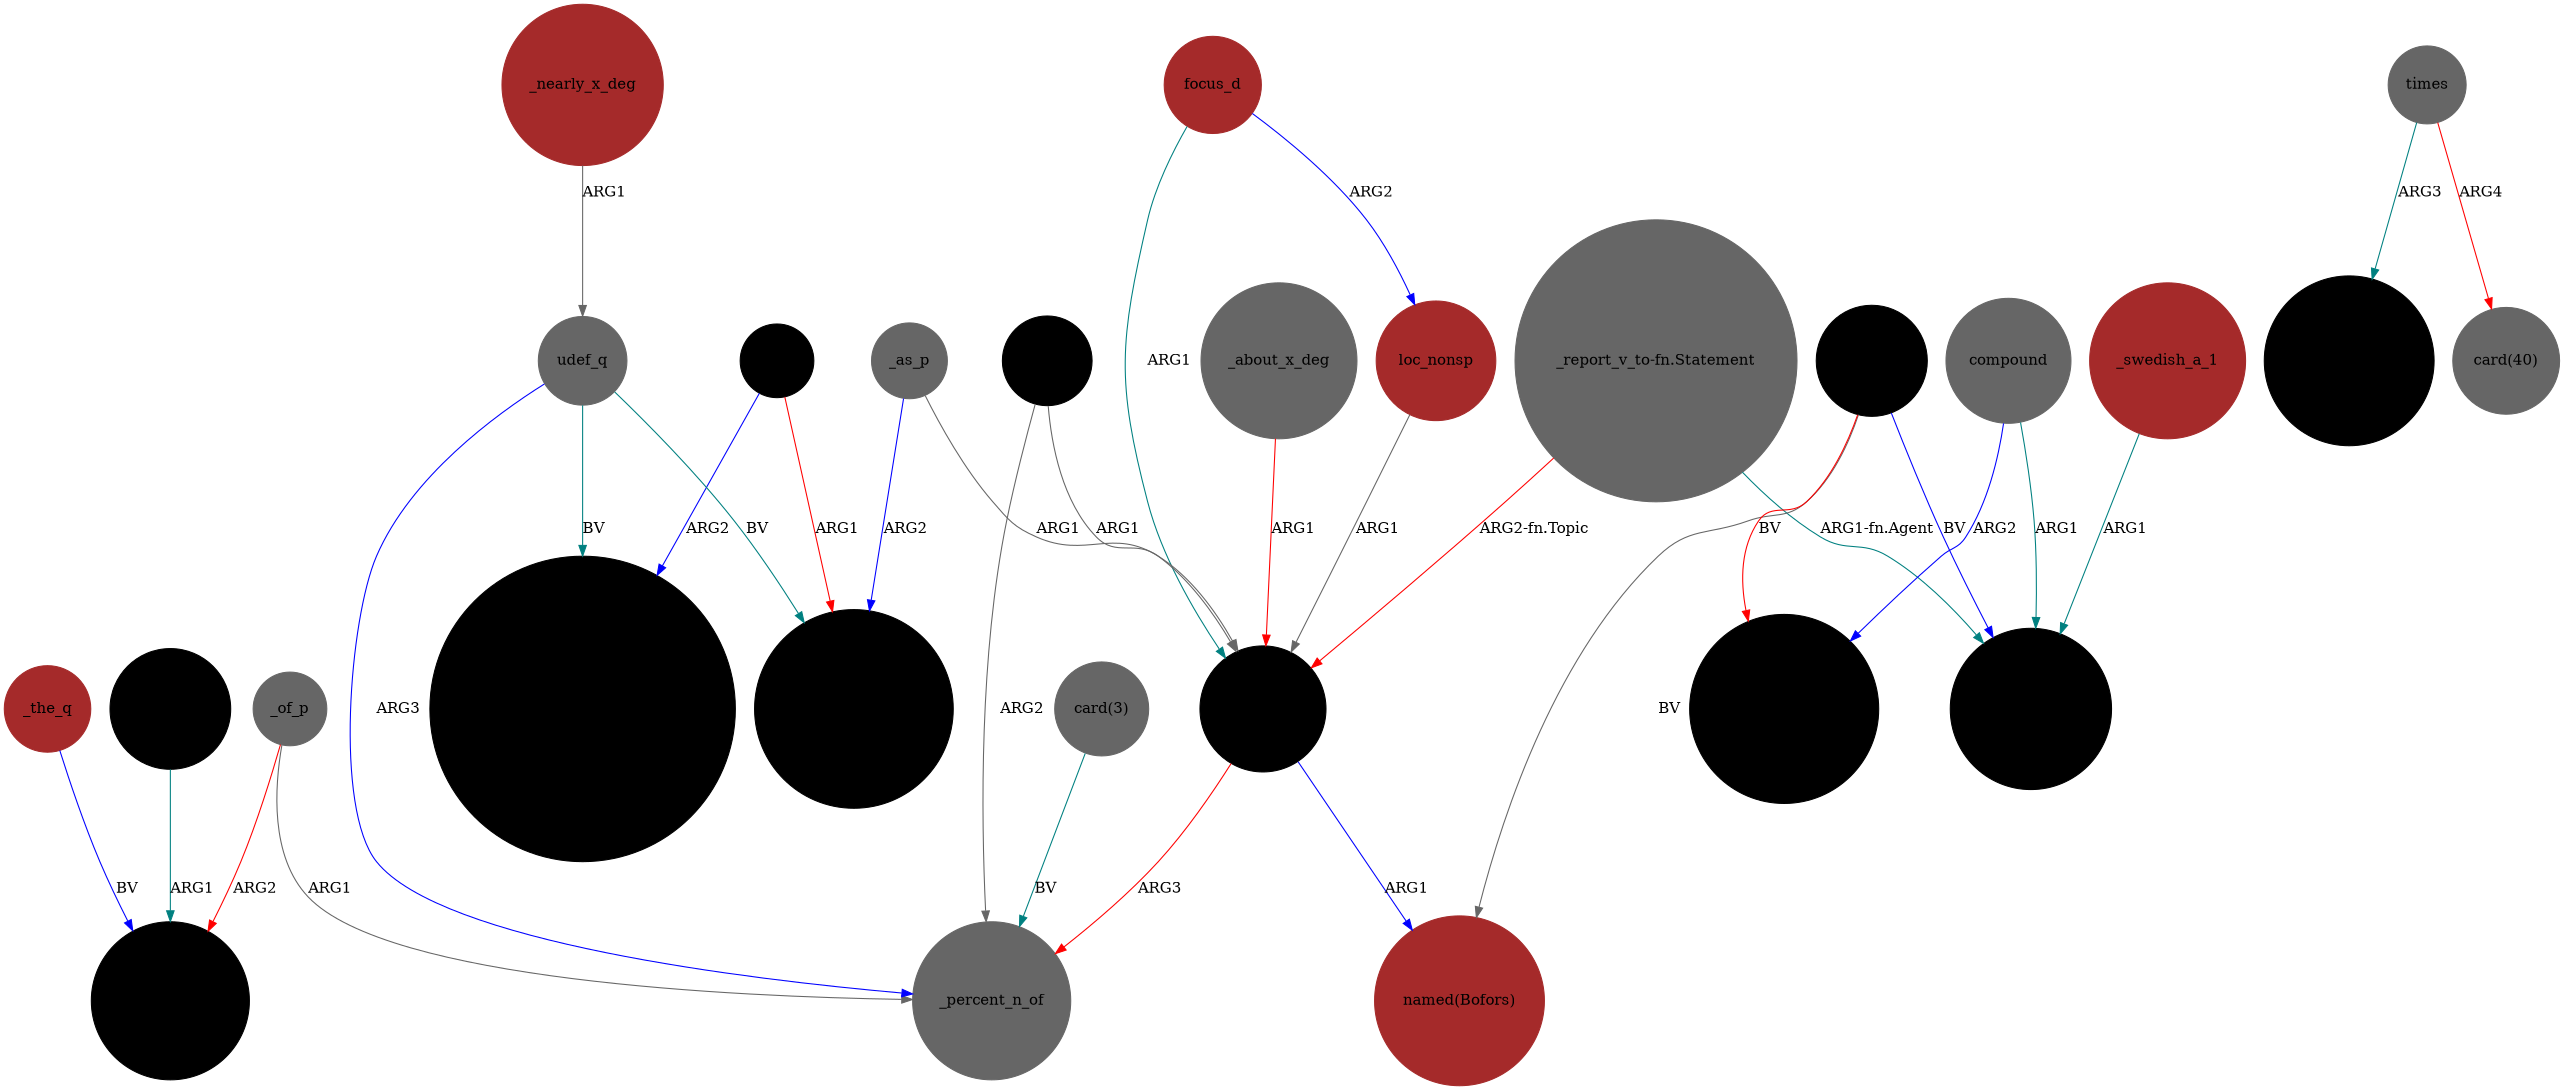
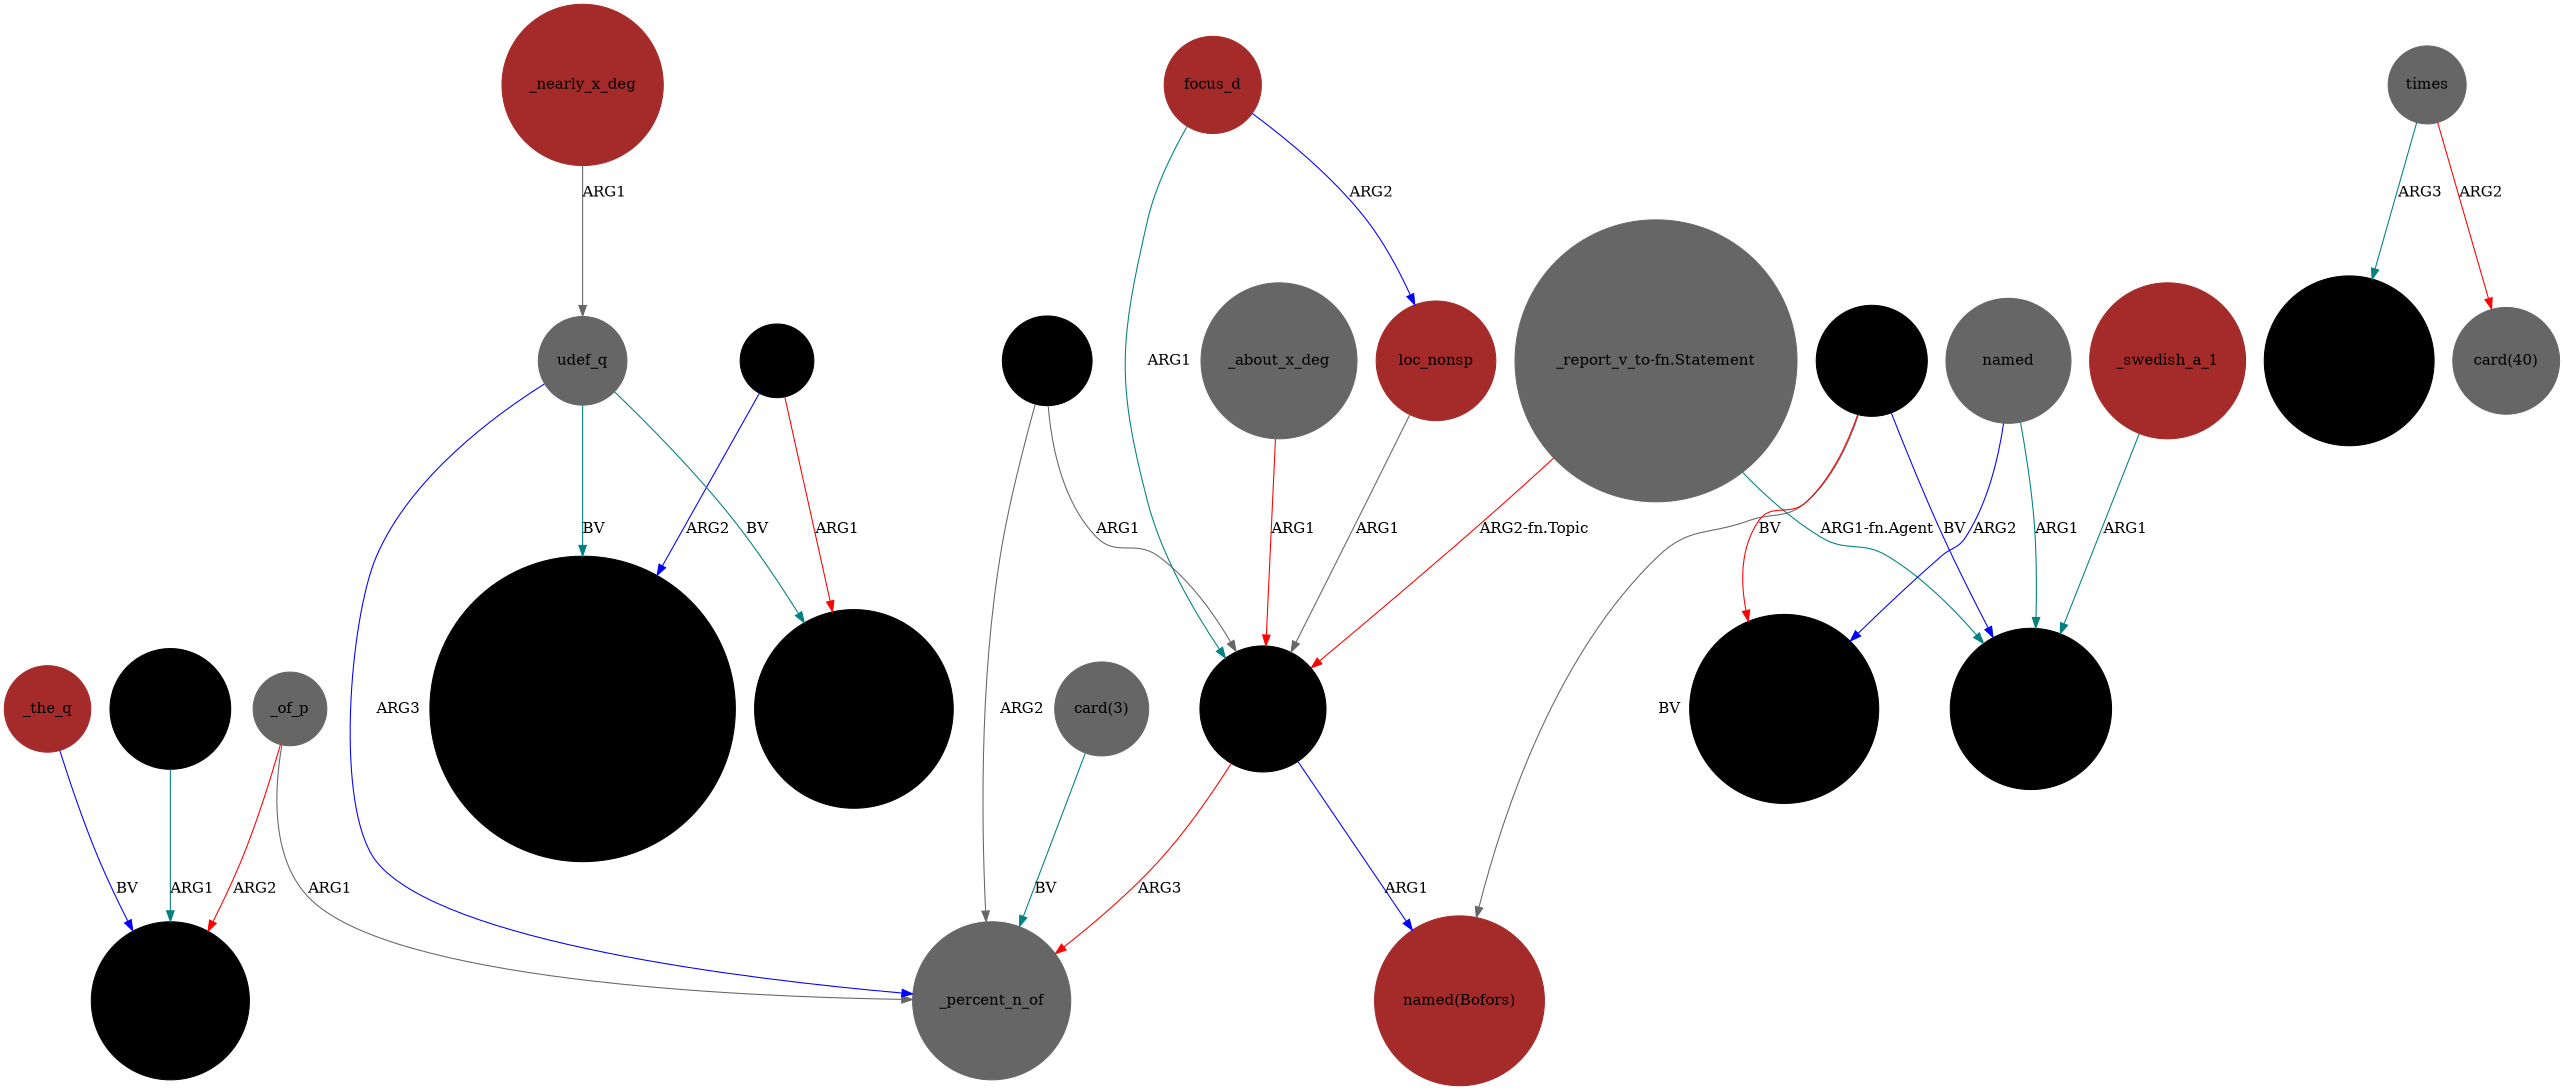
edge "times" -> "card(40)": label "ARG4" -> "ARG2"
node "_as_p": removed
node "compound": label "compound" -> "named"
